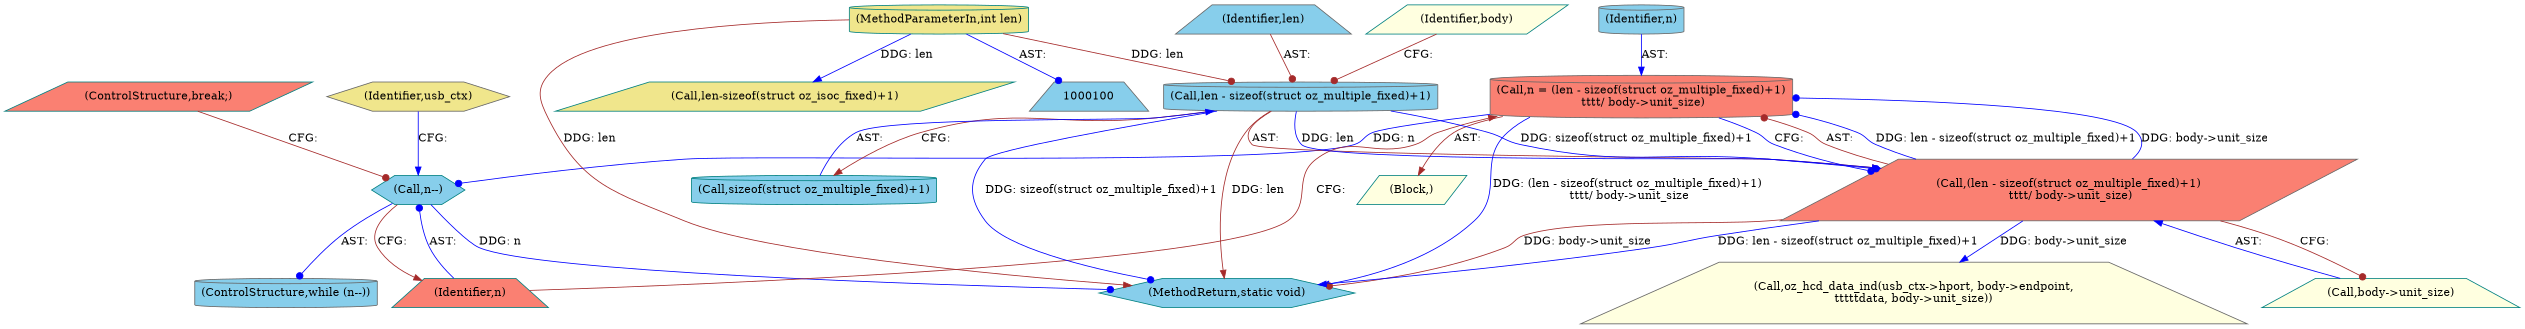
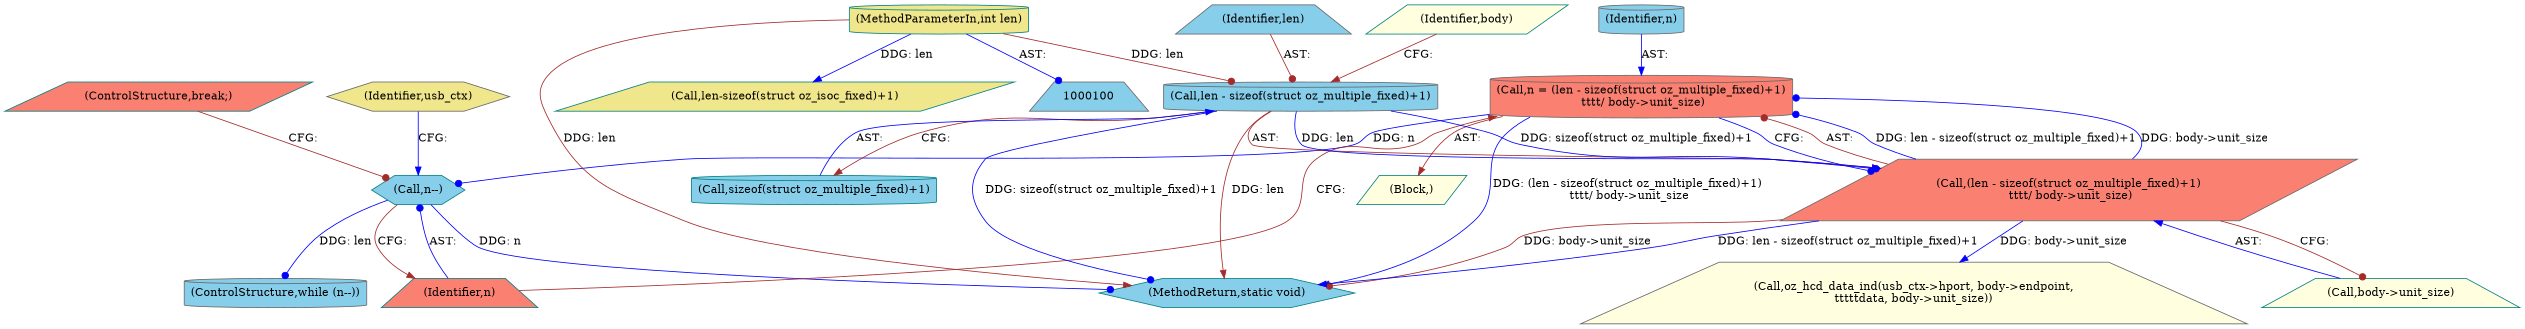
edge "(Identifier,body)" -> "(Call,len - sizeof(struct oz_multiple_fixed)+1)": arrowhead dot -> normal
edge "(Call,n--)" -> "(ControlStructure,while (n--))": label "AST: " -> "DDG: len"
